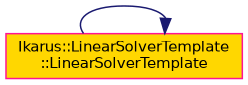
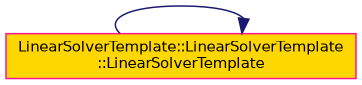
node "Ikarus::LinearSolverTemplate ::LinearSolverTemplate": label "Ikarus::LinearSolverTemplate ::LinearSolverTemplate" -> "LinearSolverTemplate::LinearSolverTemplate ::LinearSolverTemplate"
